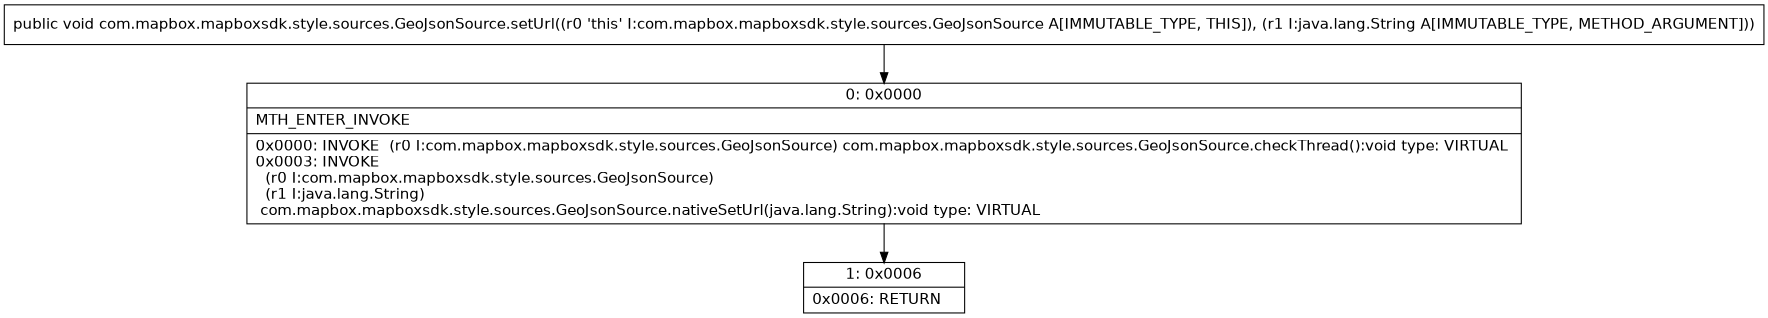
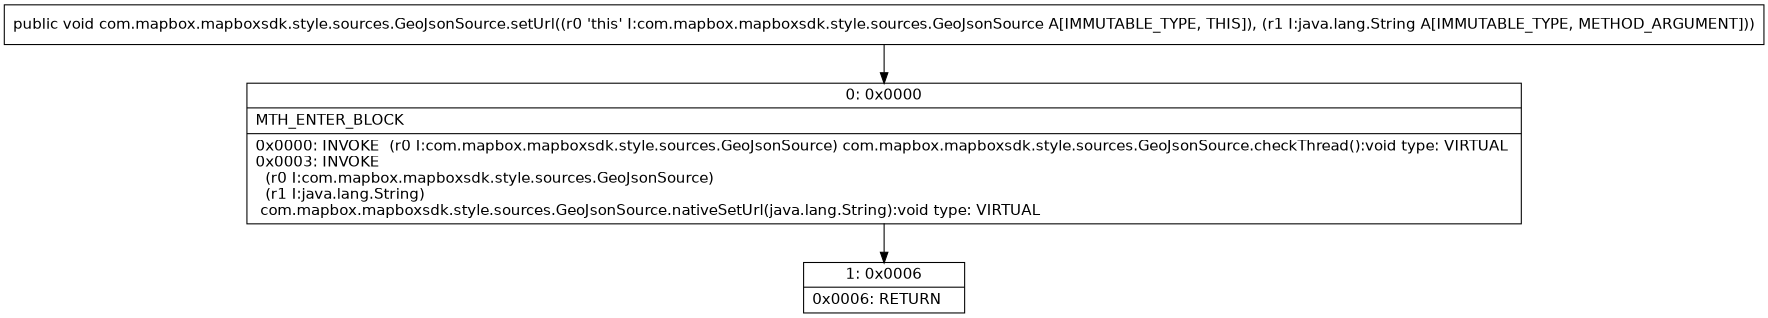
node "0: 0x0000": text "MTH_ENTER_INVOKE" -> "MTH_ENTER_BLOCK"
